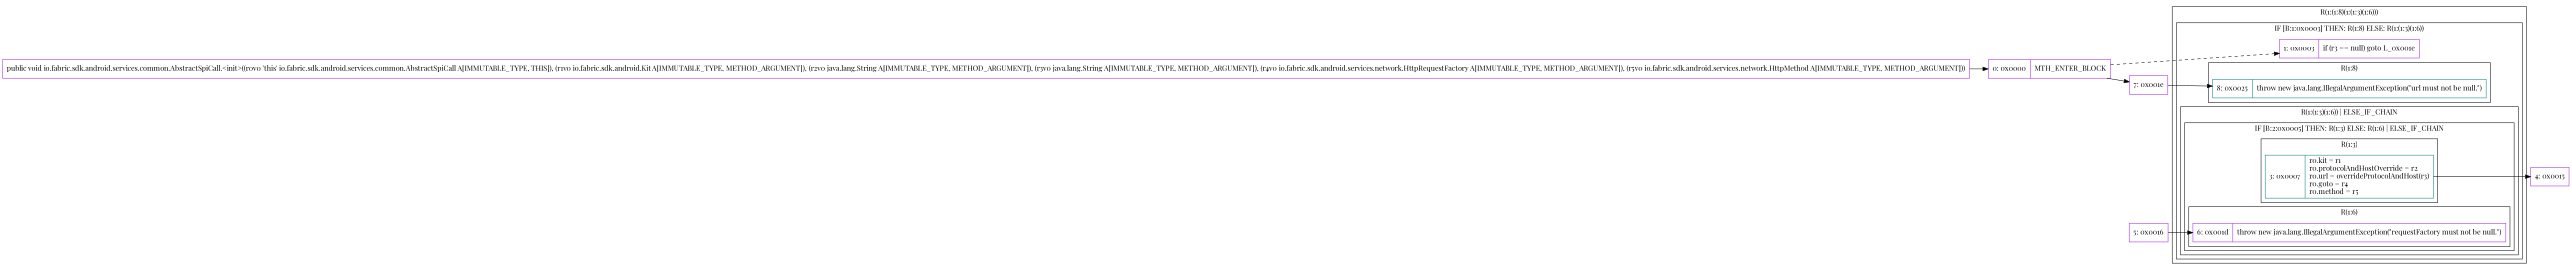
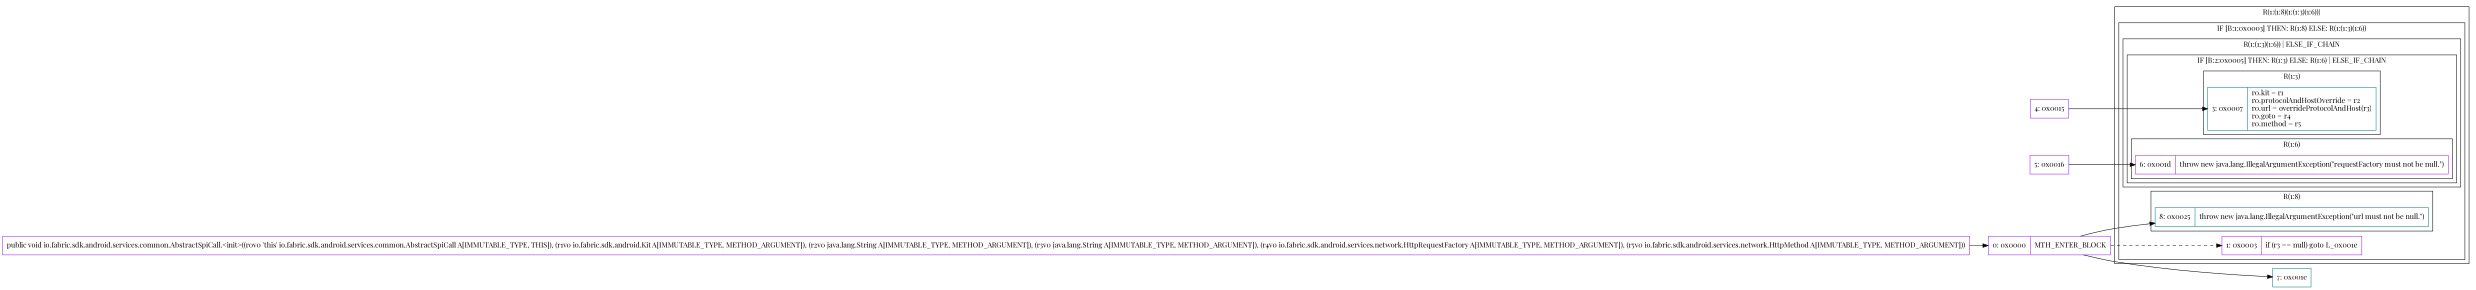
node "7: 0x001e": color purple -> teal
edge "7: 0x001e" -> "8: 0x0025": now "0: 0x0000" -> "8: 0x0025"
edge "3: 0x0007" -> "4: 0x0015": reversed
